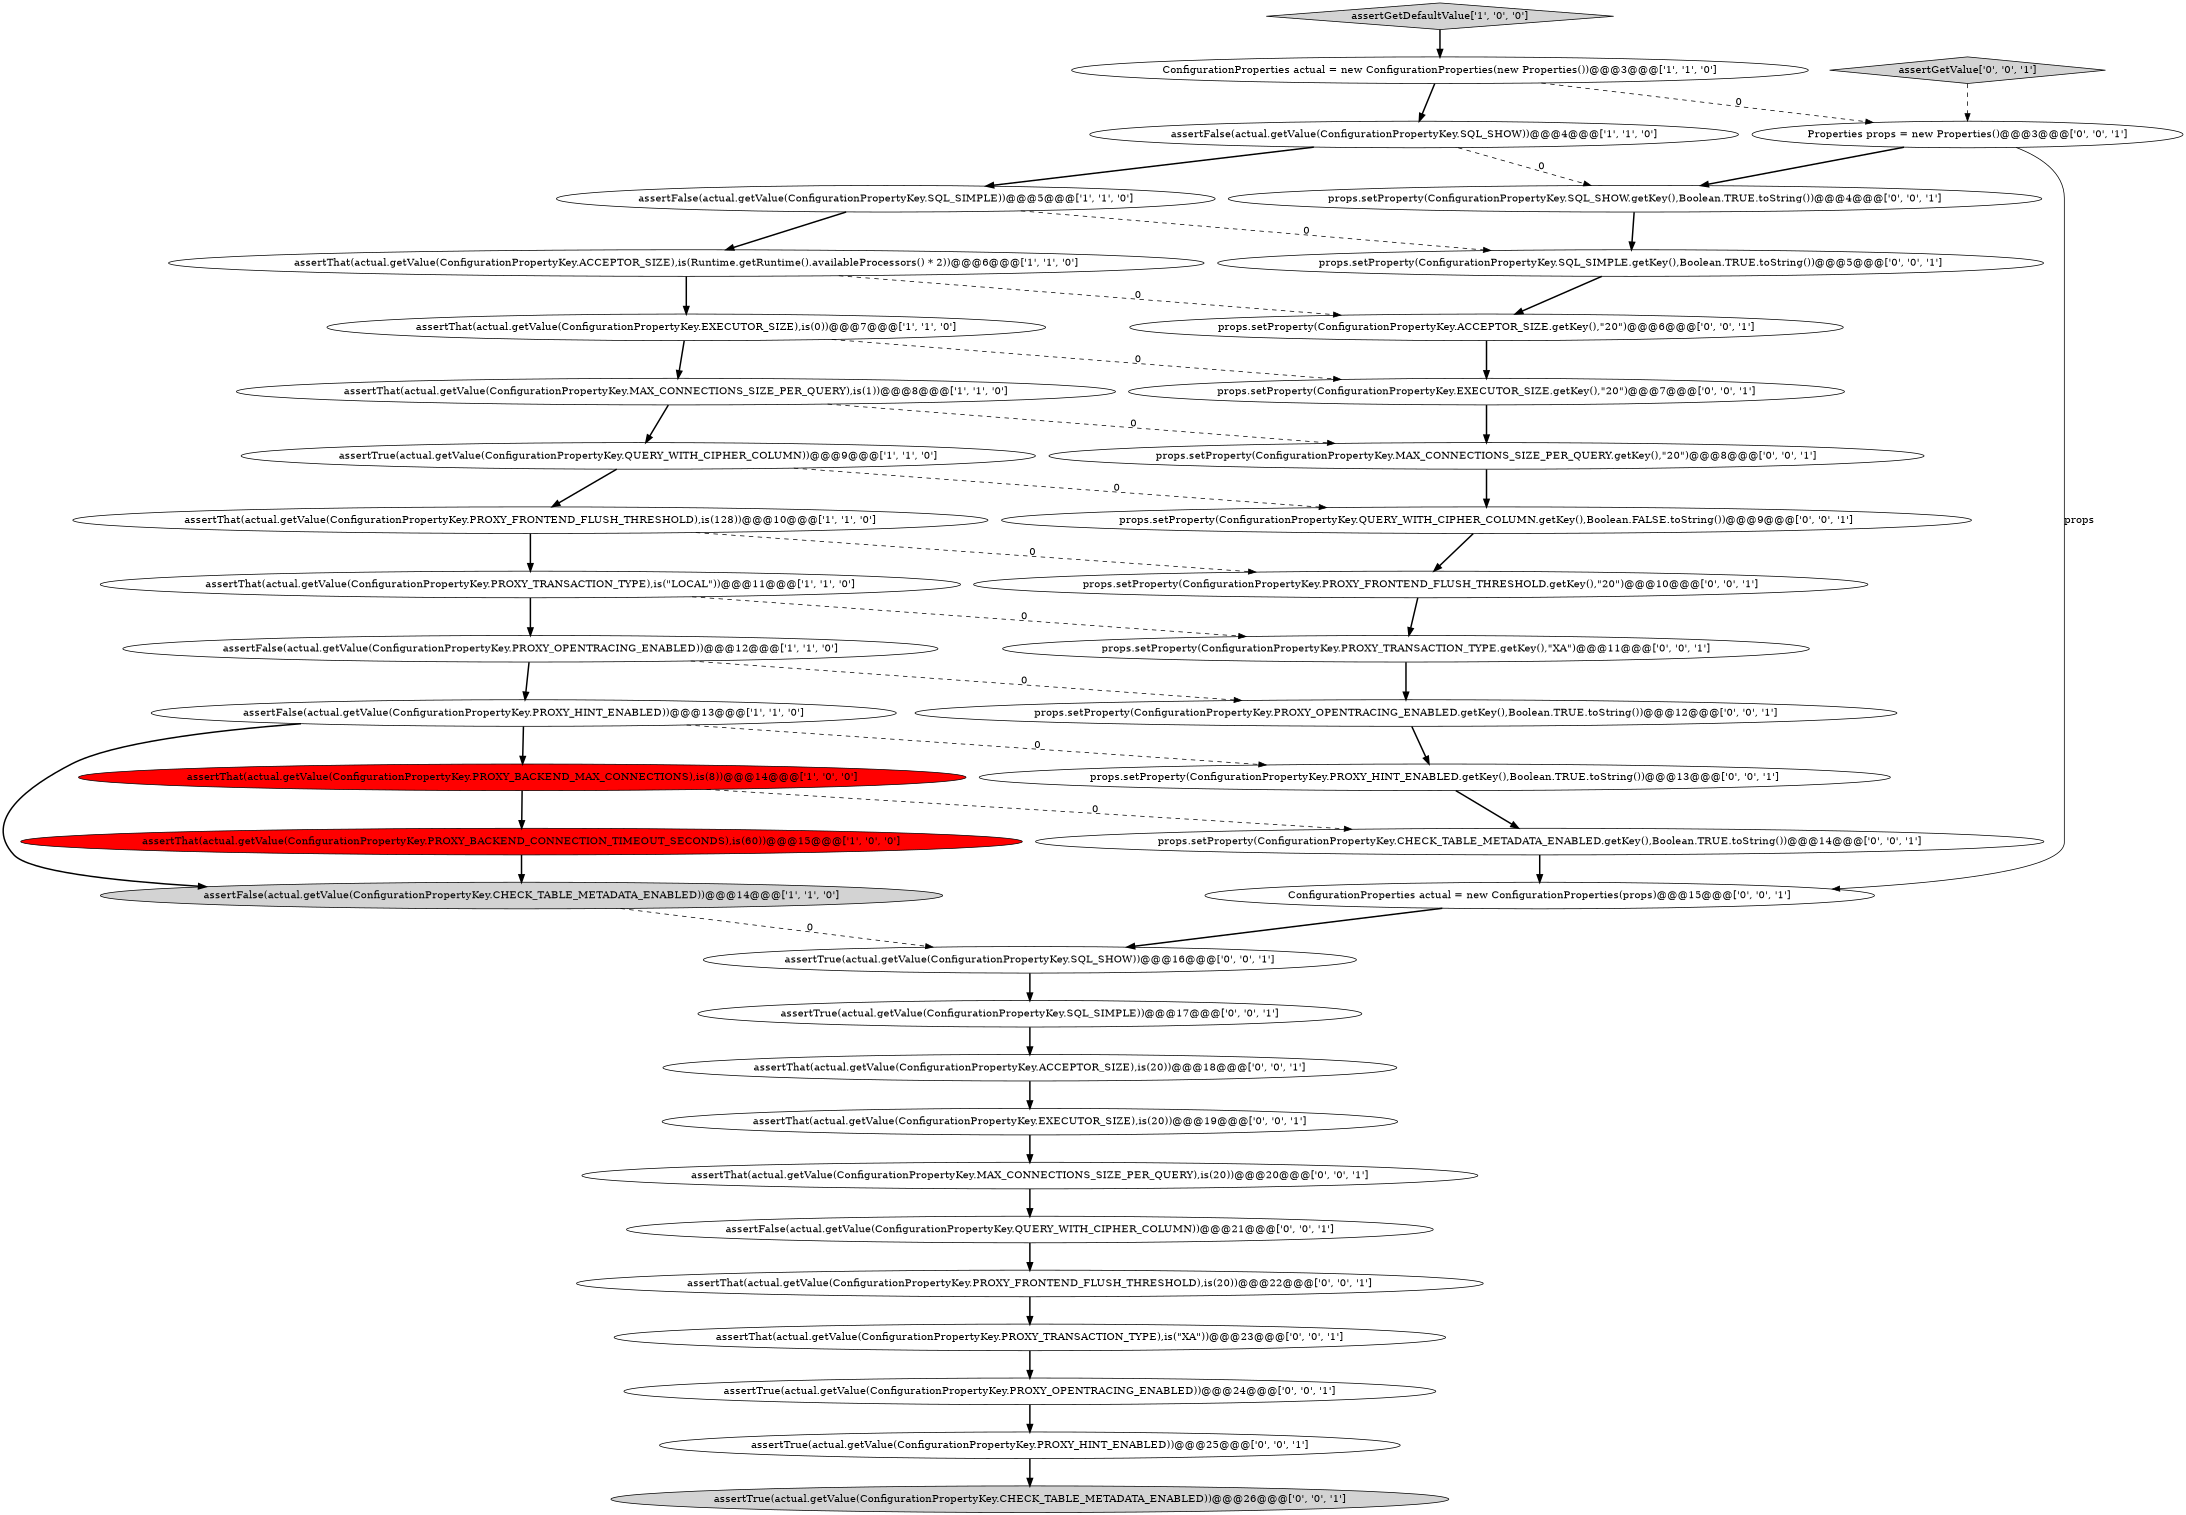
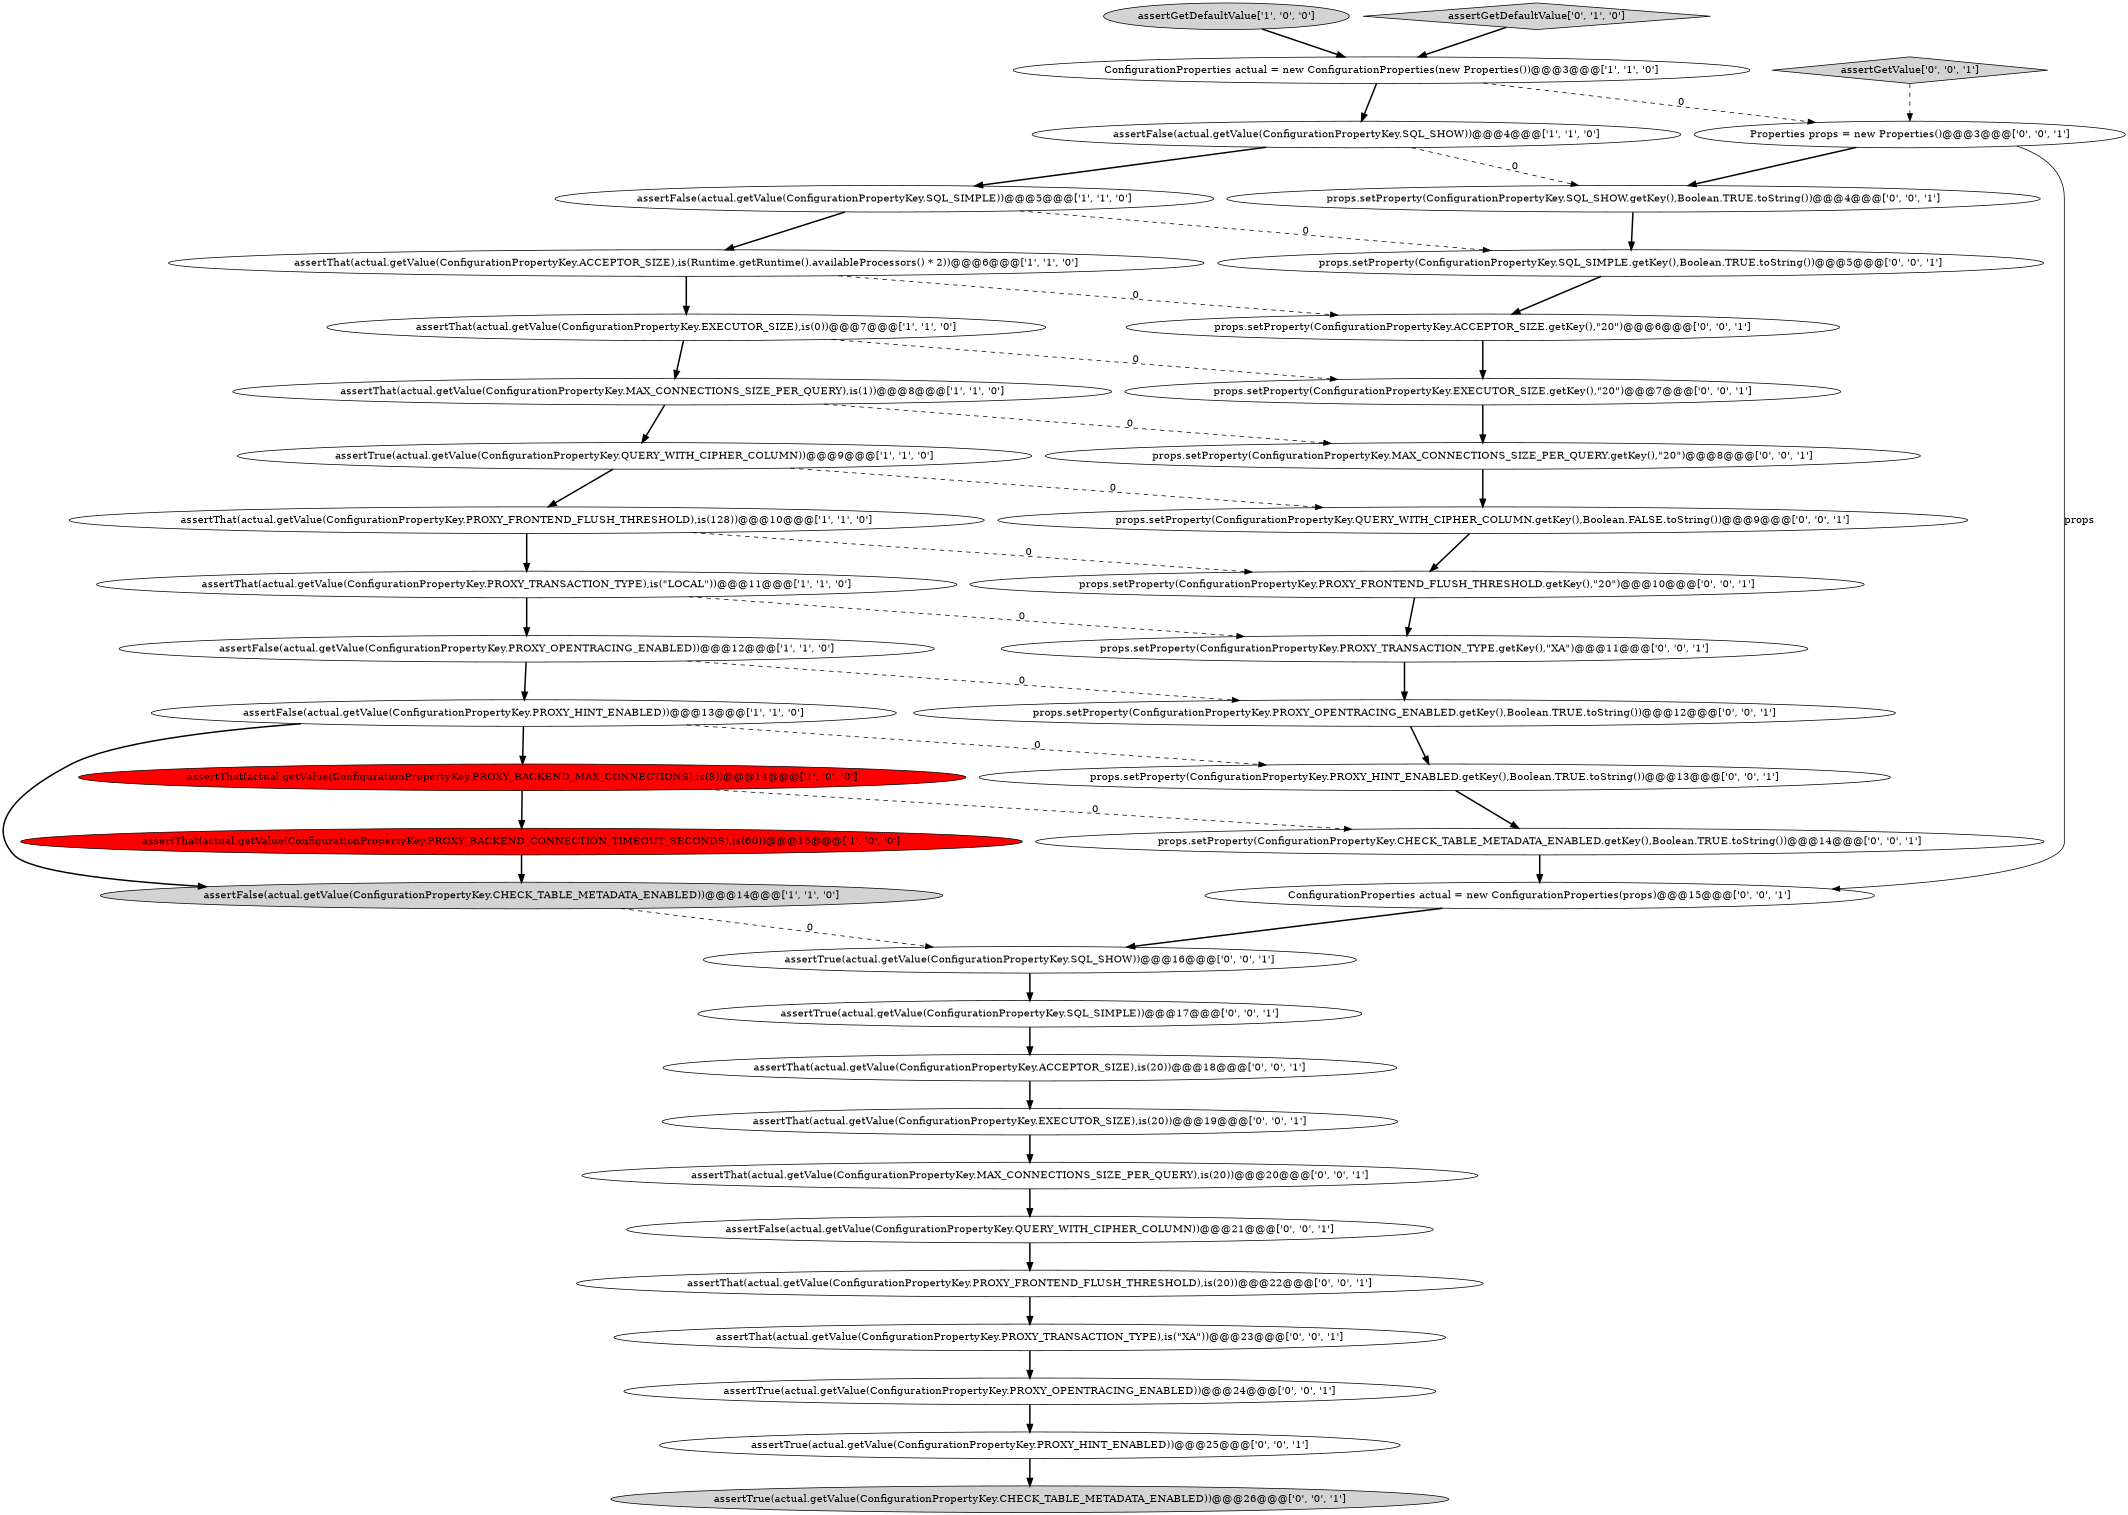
node "assertGetDefaultValue['1', '0', '0']": shape diamond -> ellipse
node "assertGetDefaultValue['0', '1', '0']": added
